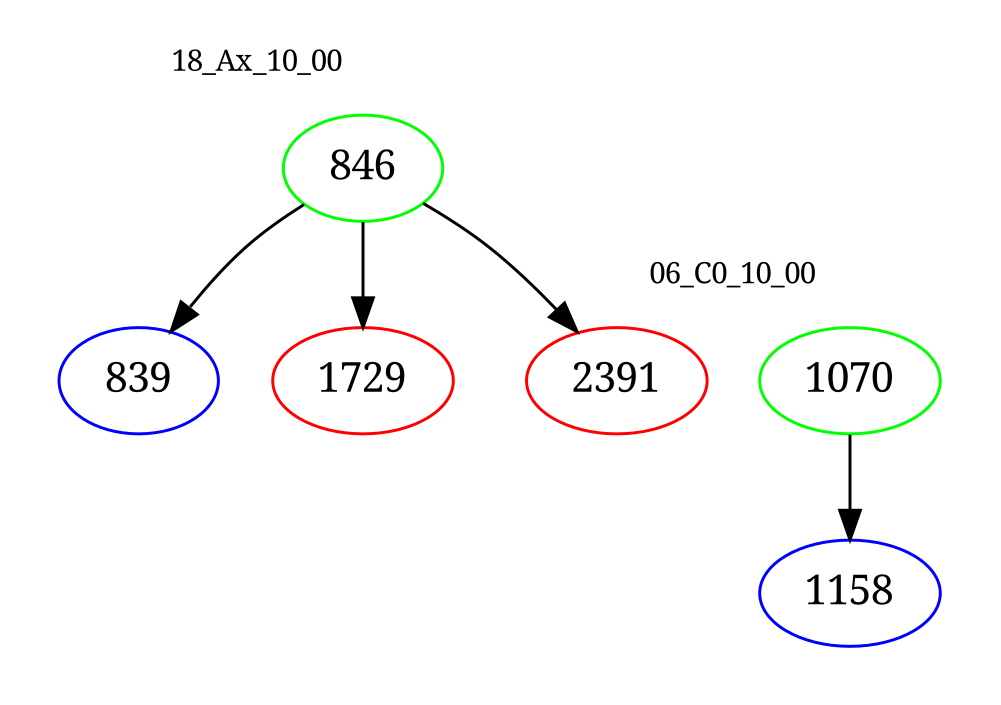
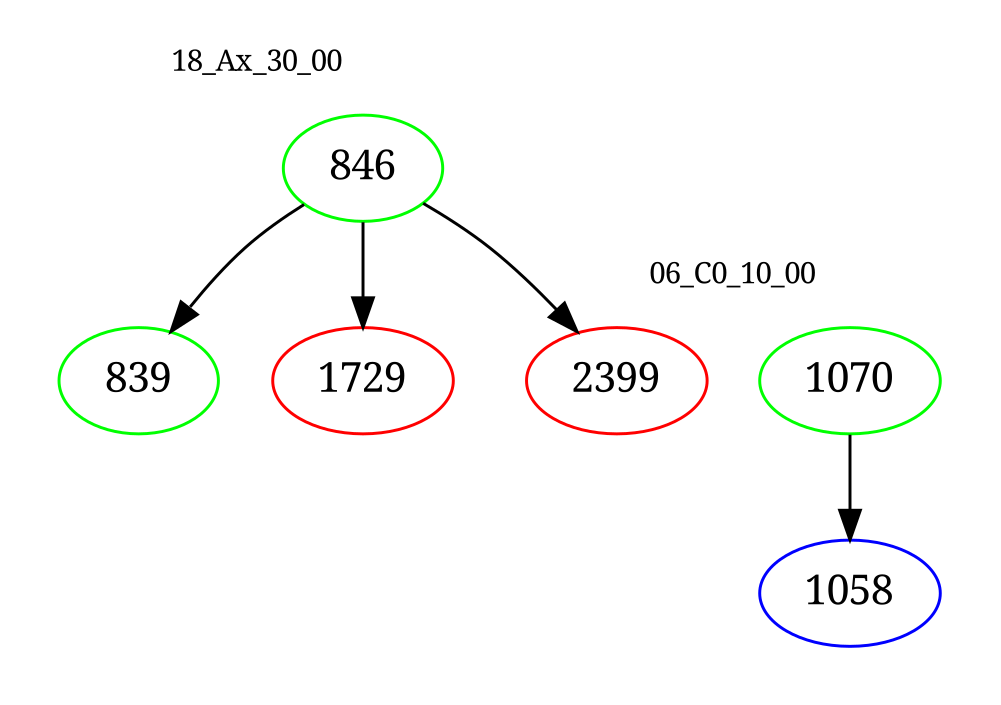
cluster "18_Ax_10_00": label "18_Ax_10_00" -> "18_Ax_30_00"
node "839": color blue -> green
node "2391": label "2391" -> "2399"
node "1158": label "1158" -> "1058"
